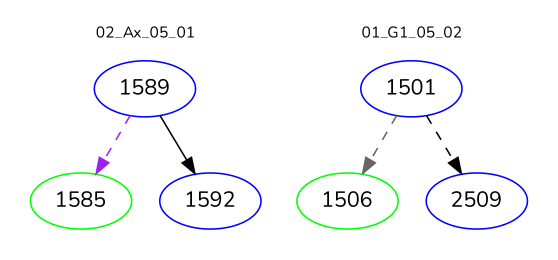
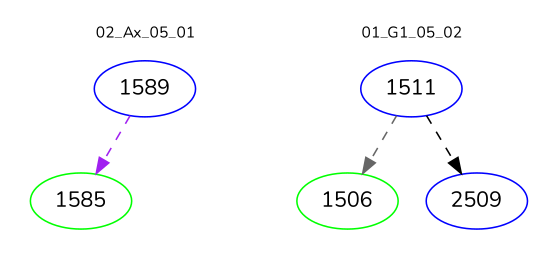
node "1501": label "1501" -> "1511"
node "1592": removed
